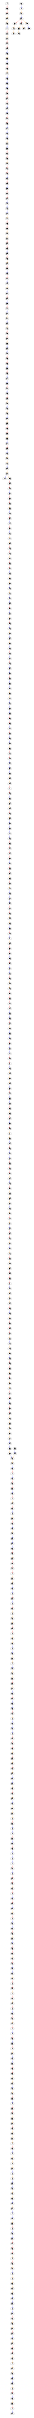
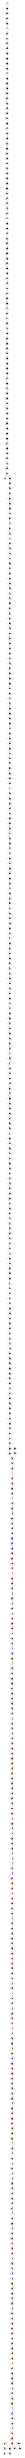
node "190": added
